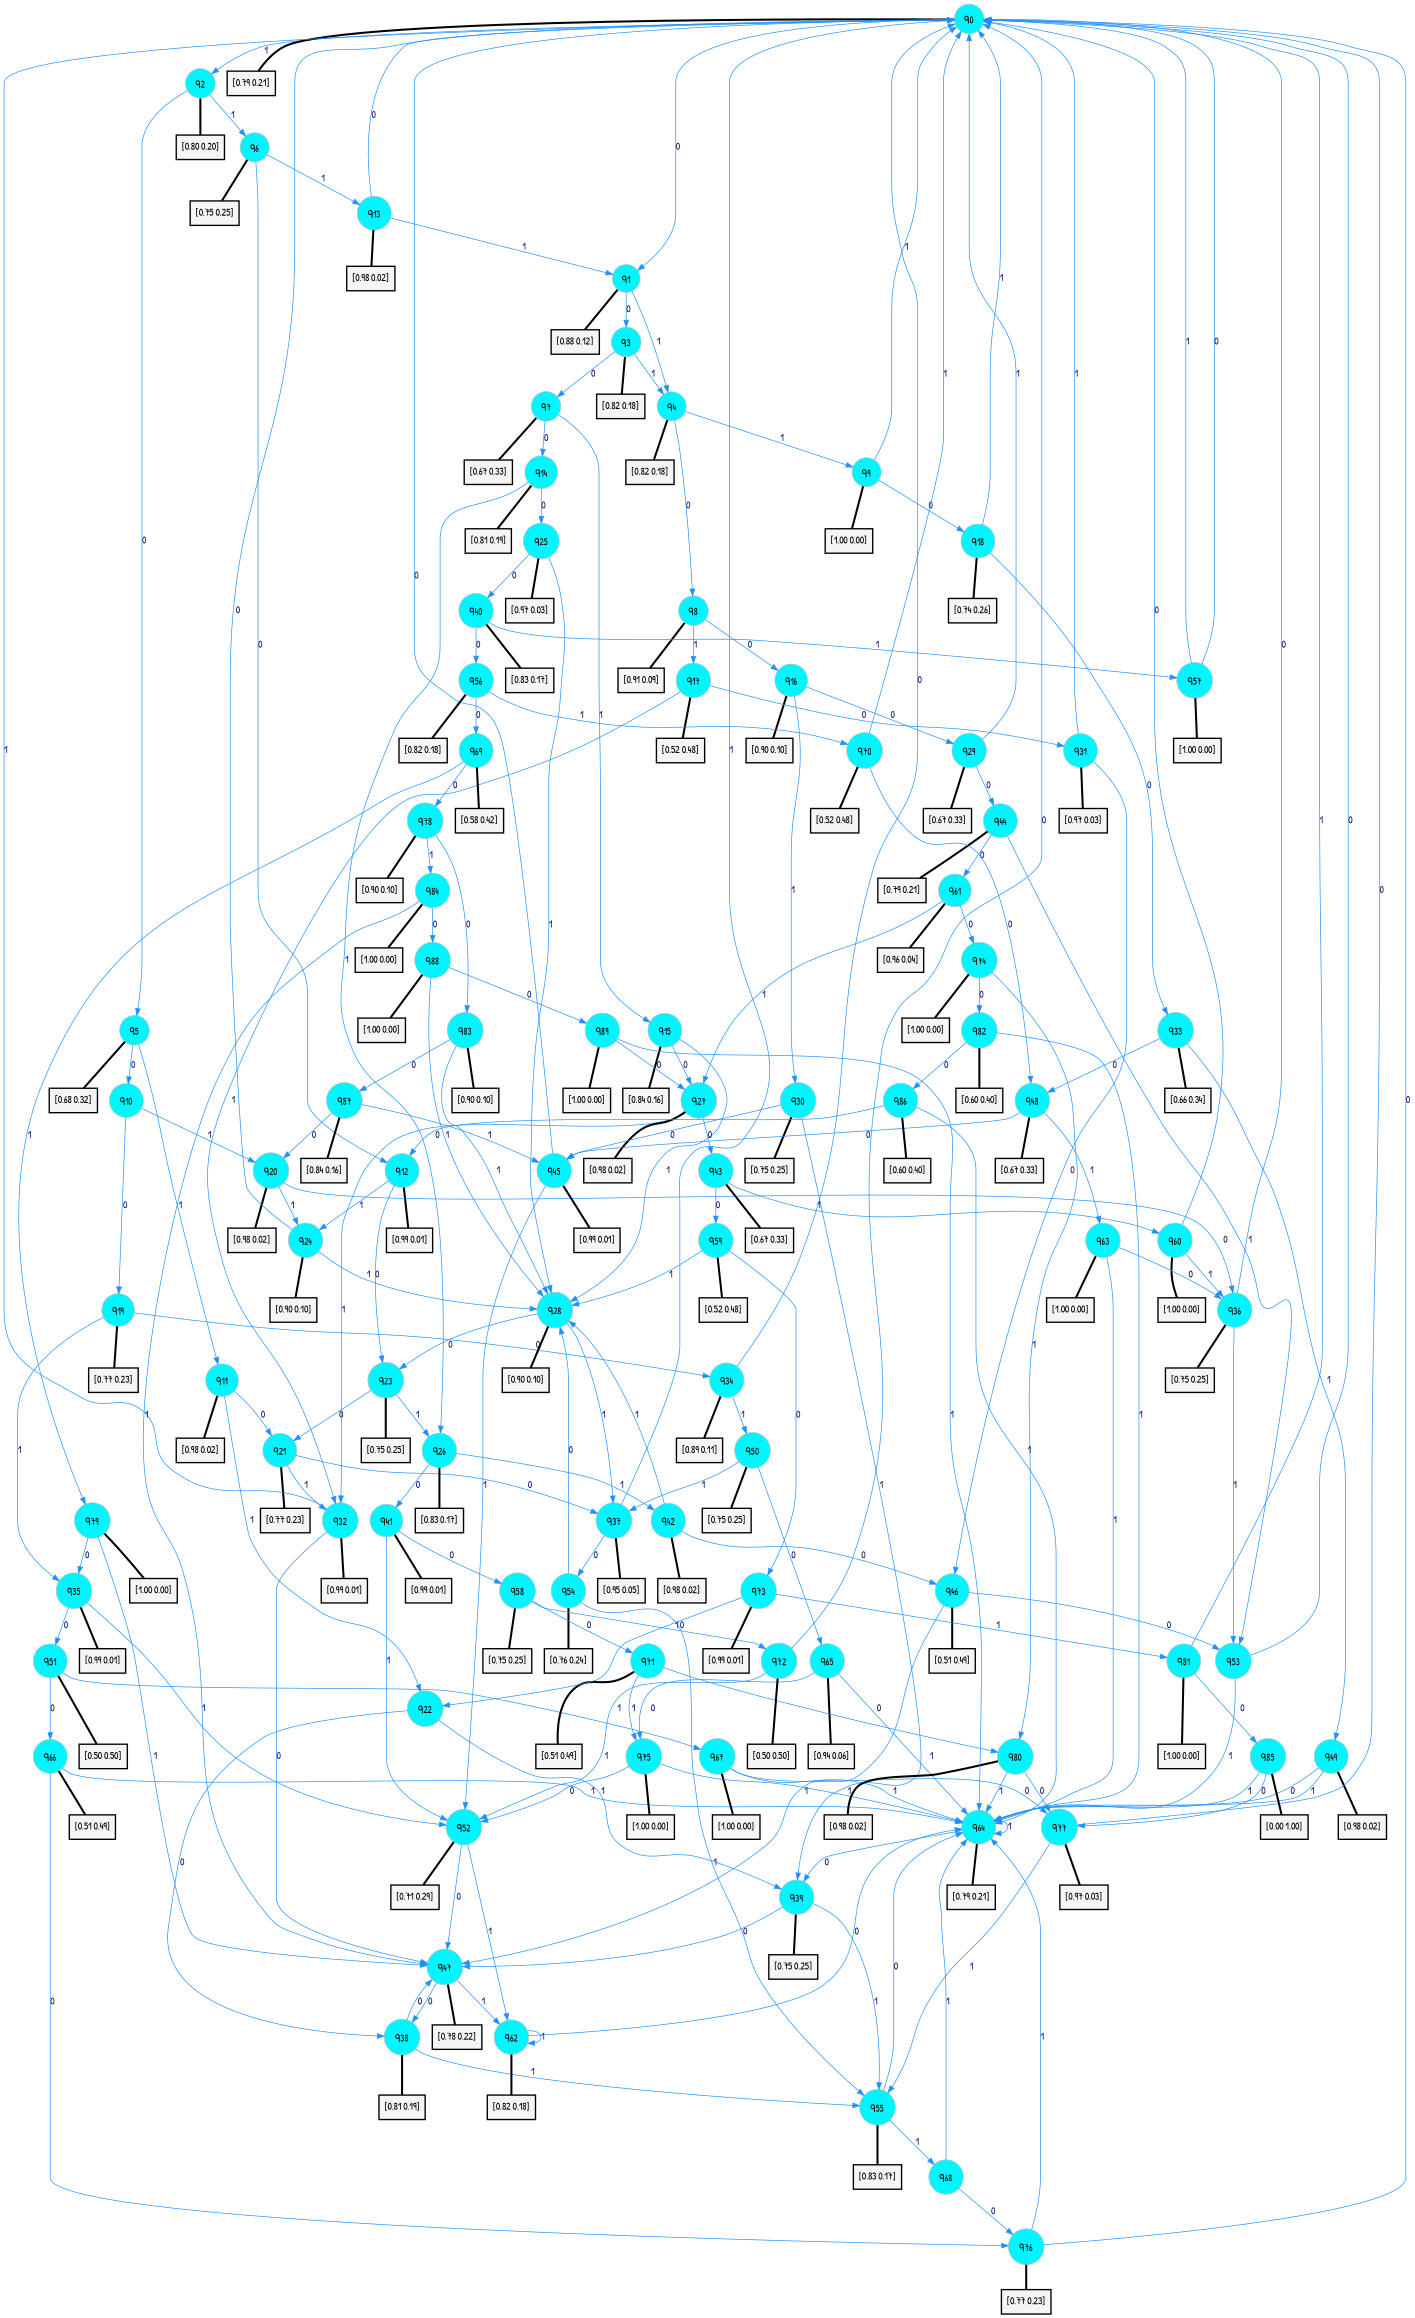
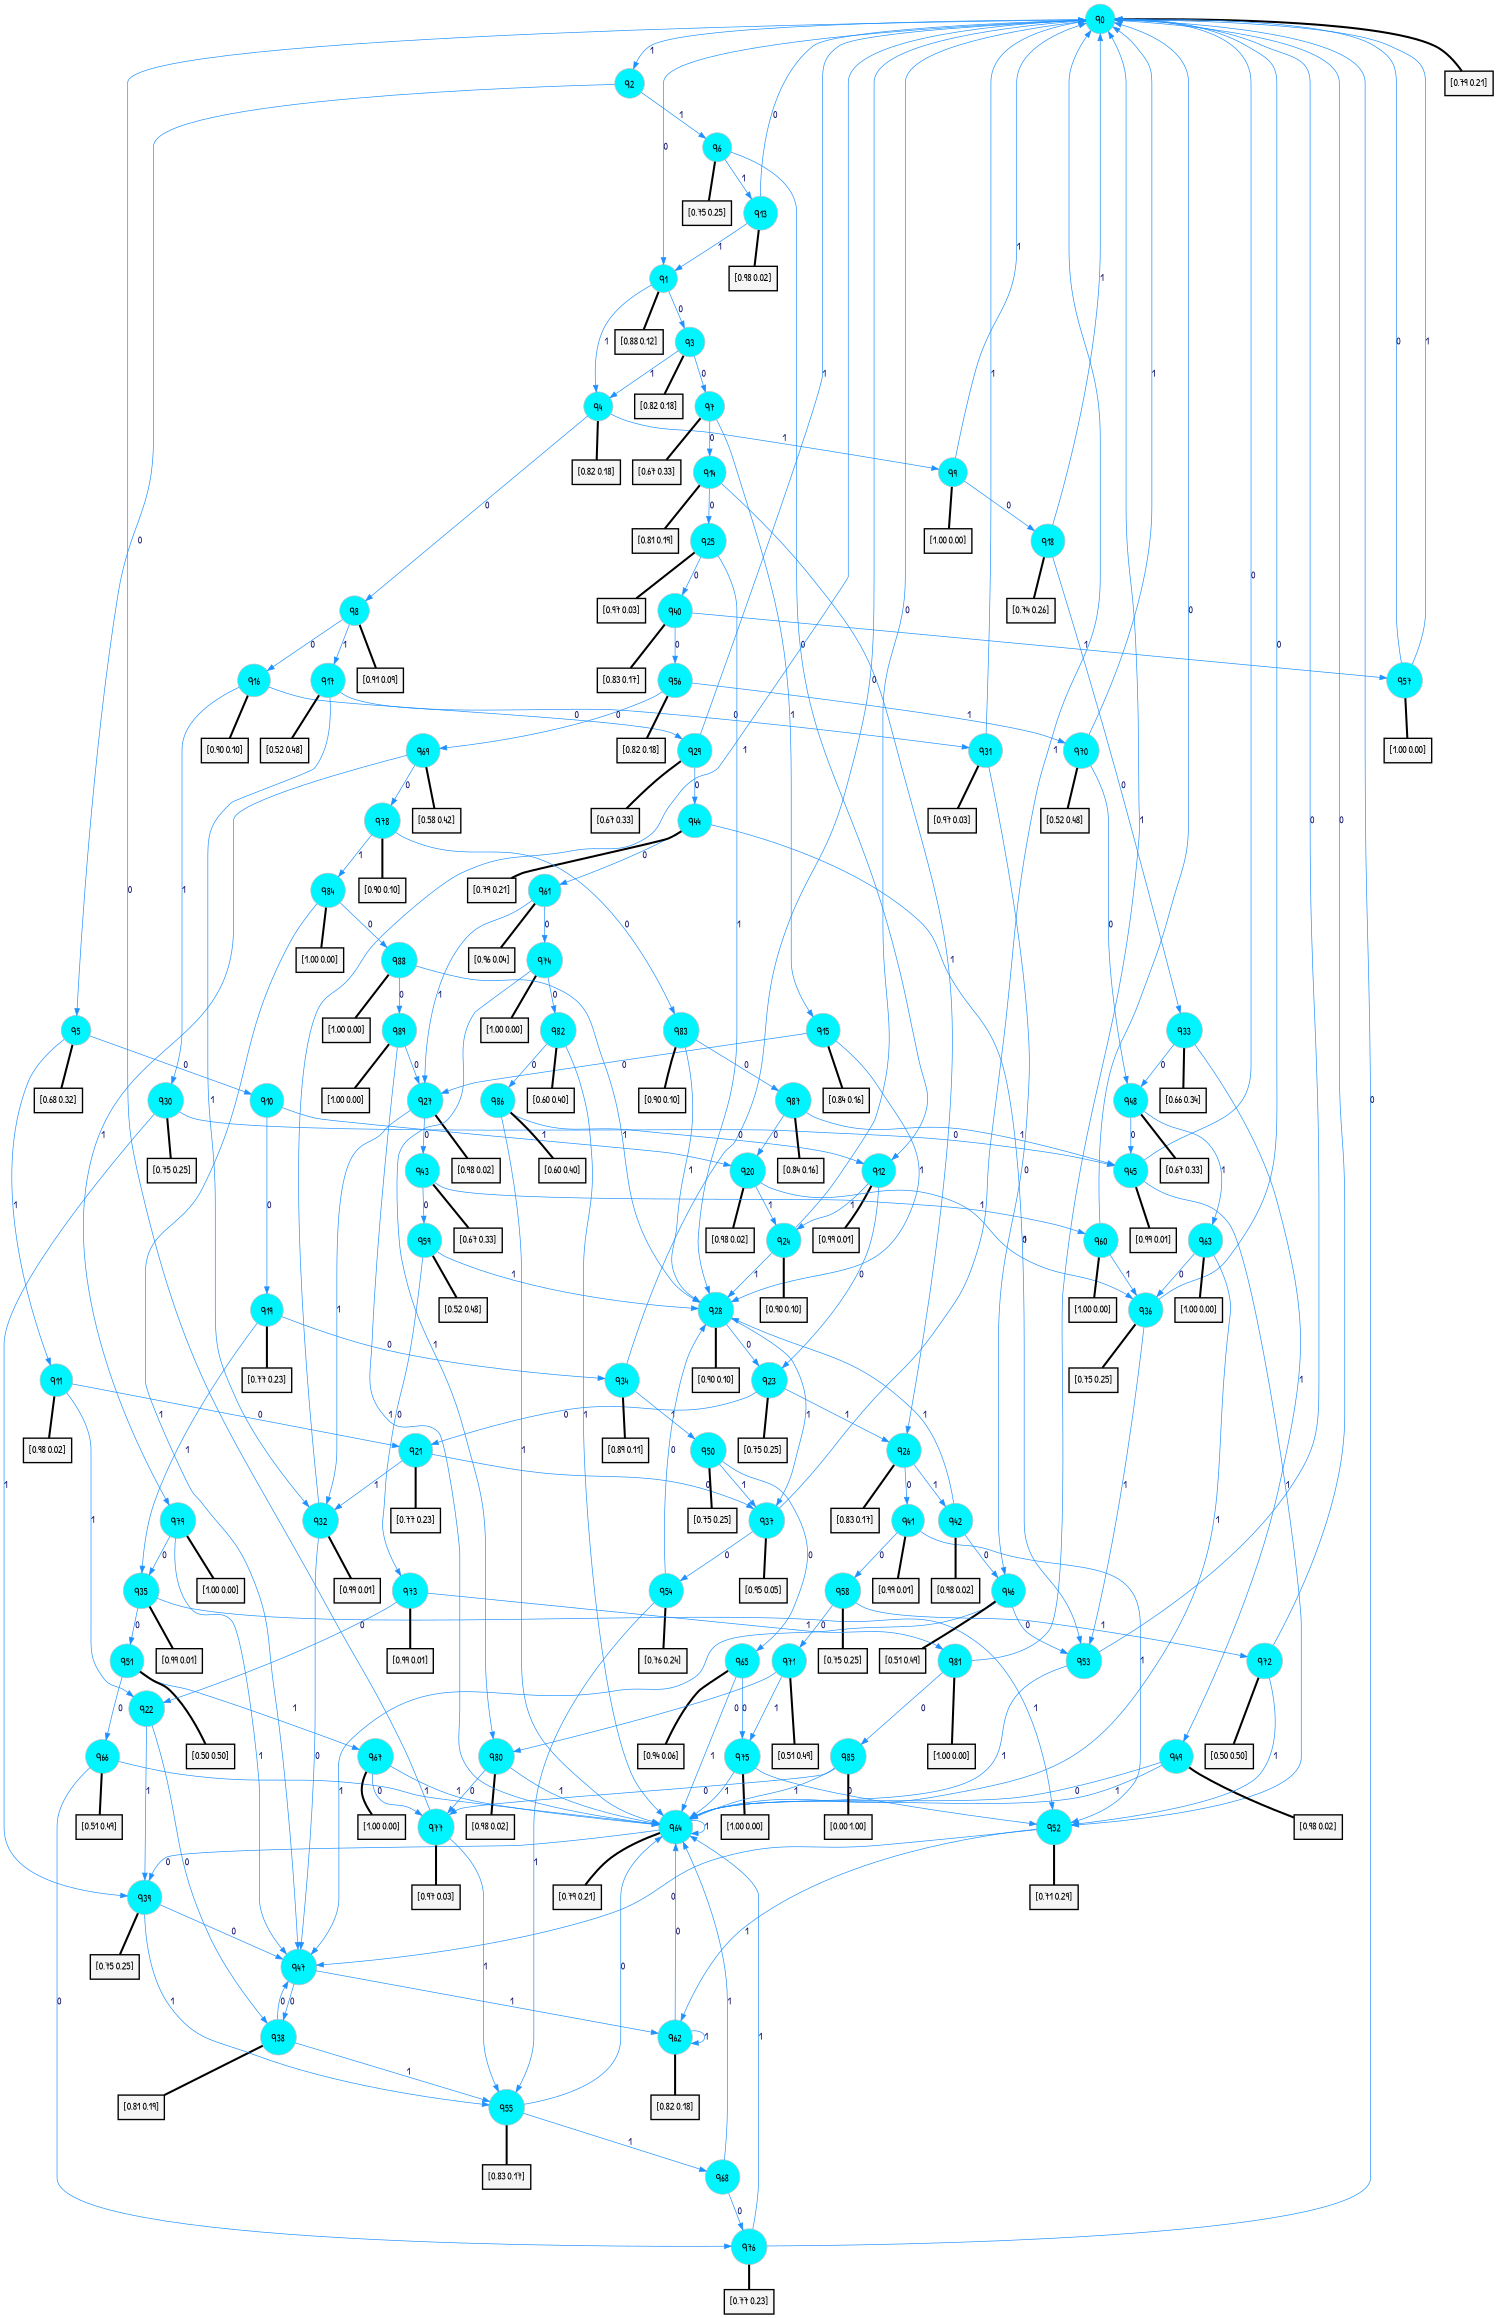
node "[0.80 0.20]": removed
node "[0.78 0.22]": removed
